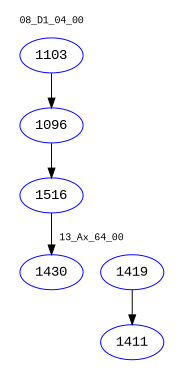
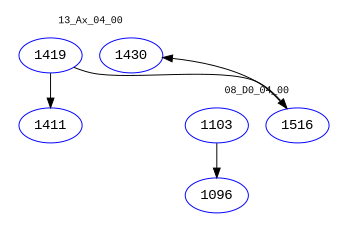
cluster "08_D1_04_00": label "08_D1_04_00" -> "08_D0_04_00"
edge "1096" -> "1516": now "1419" -> "1516"
cluster "13_Ax_64_00": label "13_Ax_64_00" -> "13_Ax_04_00"
